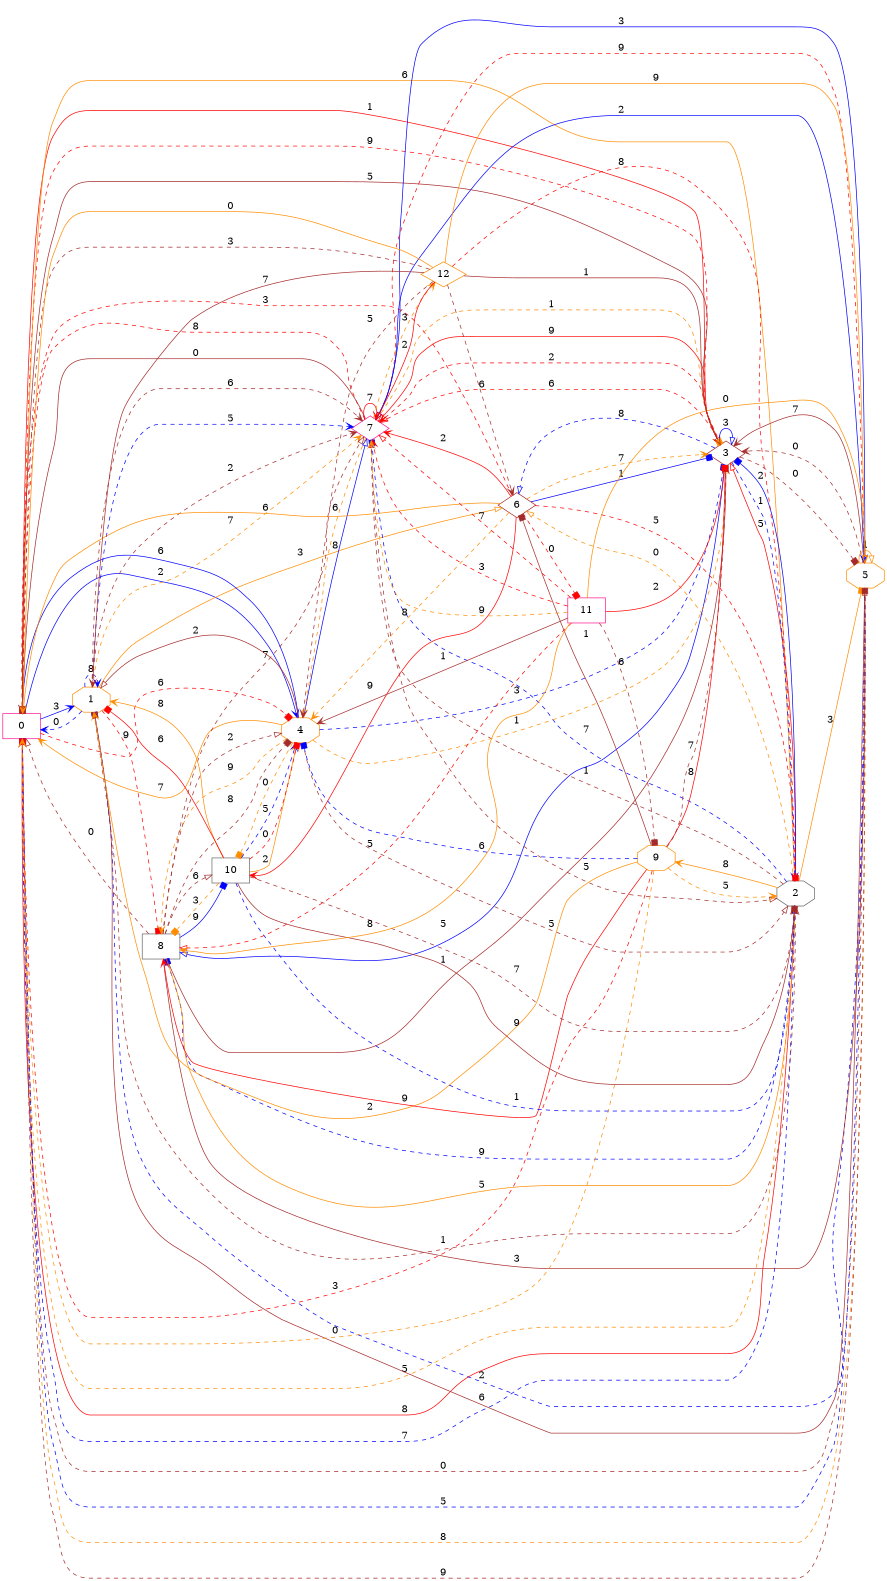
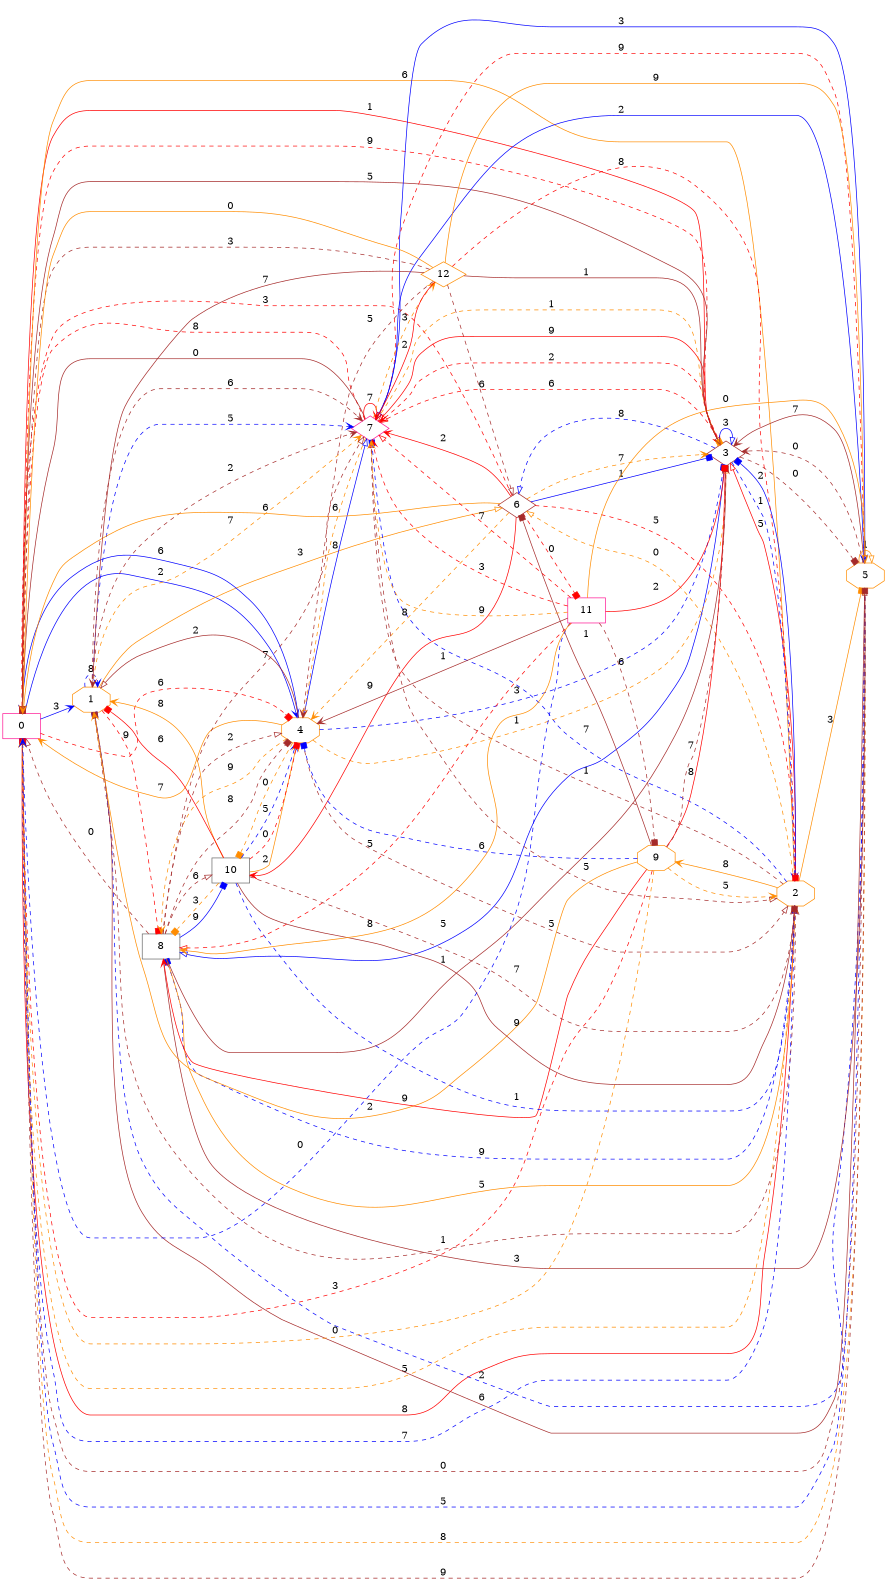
edge "12" -> "6": arrowhead vee -> onormal
edge "1" -> "0": now "11" -> "0"
node "2": color gray40 -> darkorange
